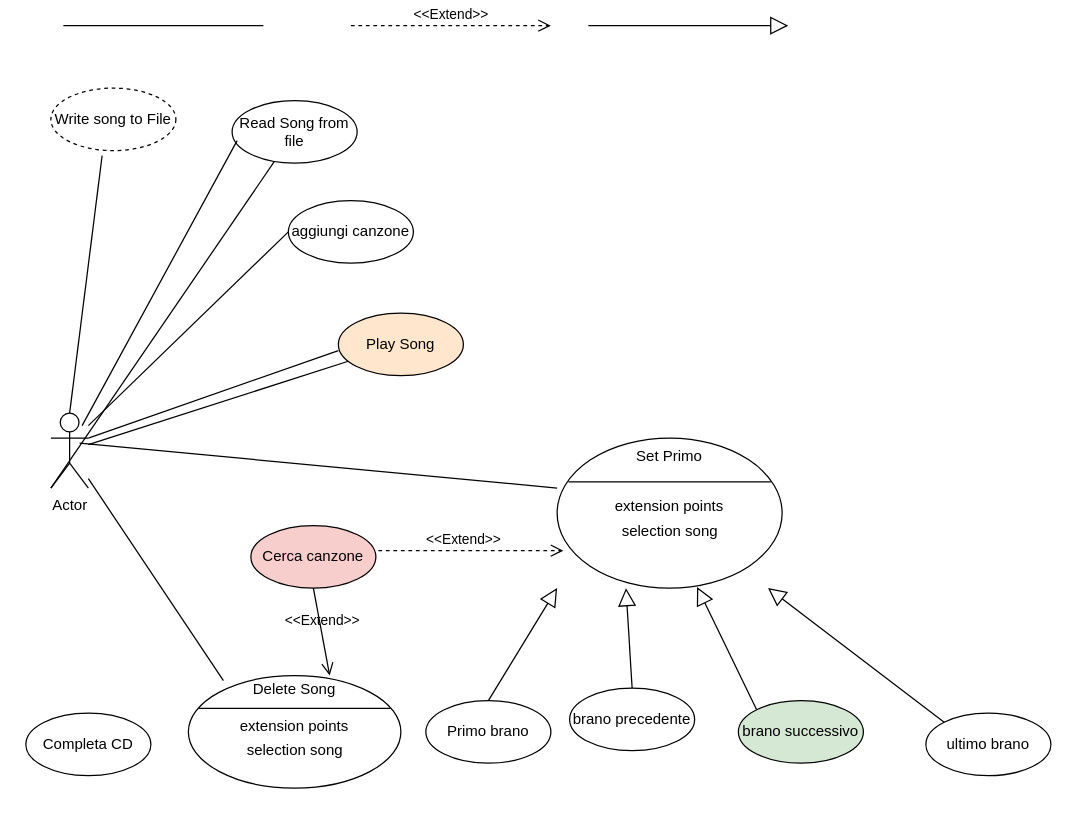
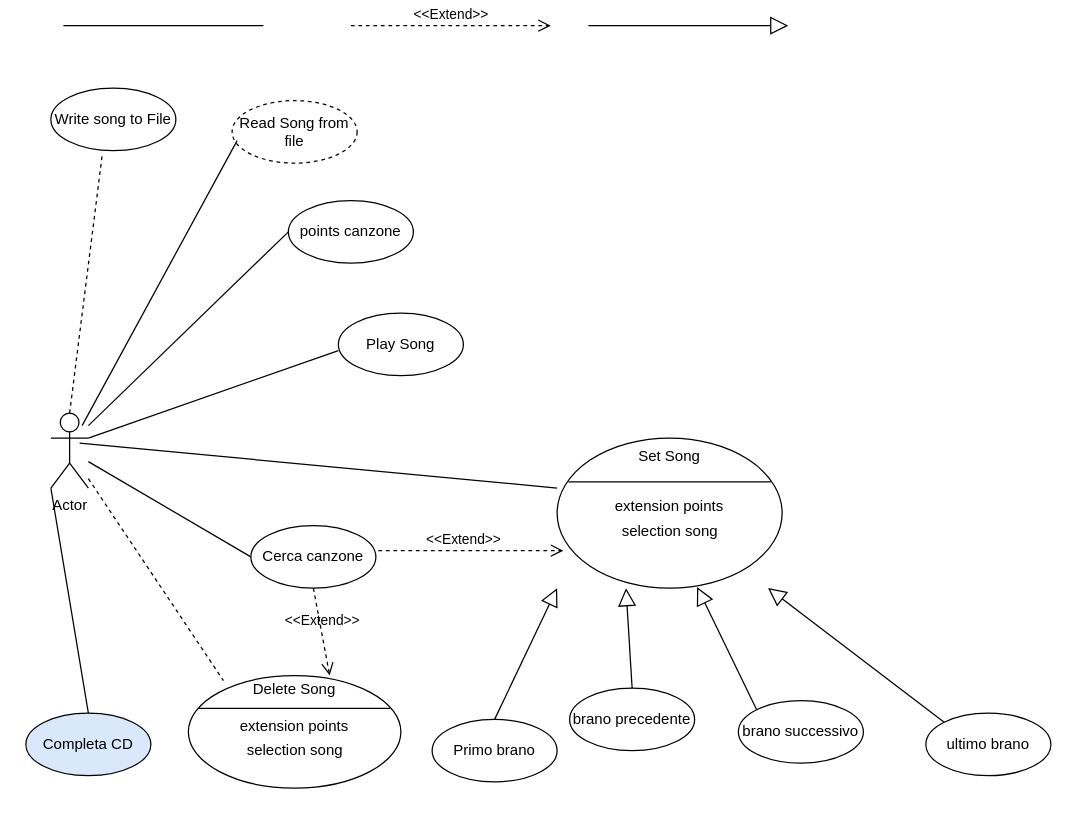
node "Write song to File": style dashed -> solid
node "Read Song from file": style solid -> dashed
node "aggiungi canzone": label "aggiungi canzone" -> "points canzone"
edge "Read Song from file" -- "Actor": now "Completa CD" -- "Actor"
edge "Write song to File" -- "Actor": style solid -> dashed
node "Play Song": fillcolor #ffe6cc -> #ffffff
edge "Play Song" -- "Actor": now "Cerca canzone" -- "Actor"
node "Set Primo": label "Set Primo" -> "Set Song"
node "Cerca canzone": fillcolor #f8cecc -> #ffffff
edge "Actor" -- "Delete Song": style solid -> dashed
edge "Cerca canzone" -> "Delete Song": style solid -> dashed
node "Primo brano": moved (488, 732) -> (494, 751)
node "brano successivo": fillcolor #d5e8d4 -> #ffffff
node "Completa CD": fillcolor #ffffff -> #dae8fc
